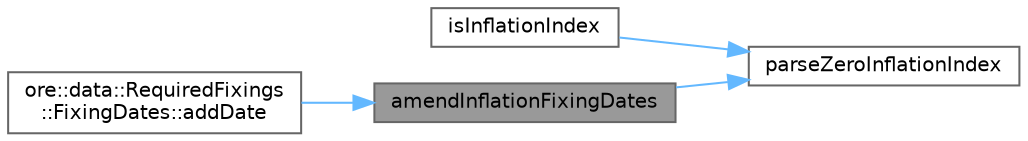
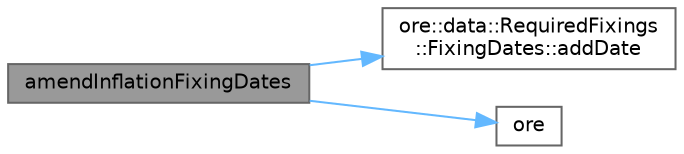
node "isInflationIndex": removed
node "parseZeroInflationIndex": label "parseZeroInflationIndex" -> "ore"
edge "ore::data::RequiredFixings ::FixingDates::addDate" -> "amendInflationFixingDates": reversed
